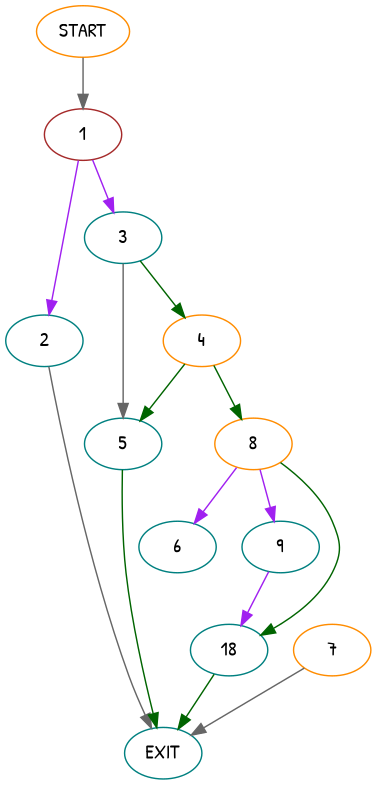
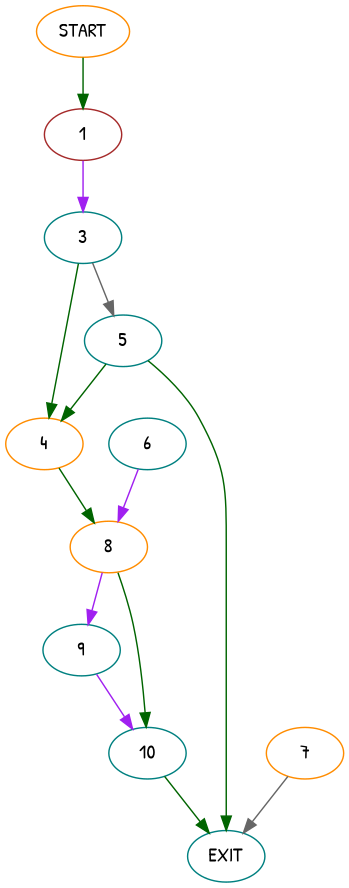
edge "START" -> "1": color gray40 -> darkgreen
node "2": removed
edge "4" -> "5": reversed
edge "8" -> "6": reversed
node "18": label "18" -> "10"
